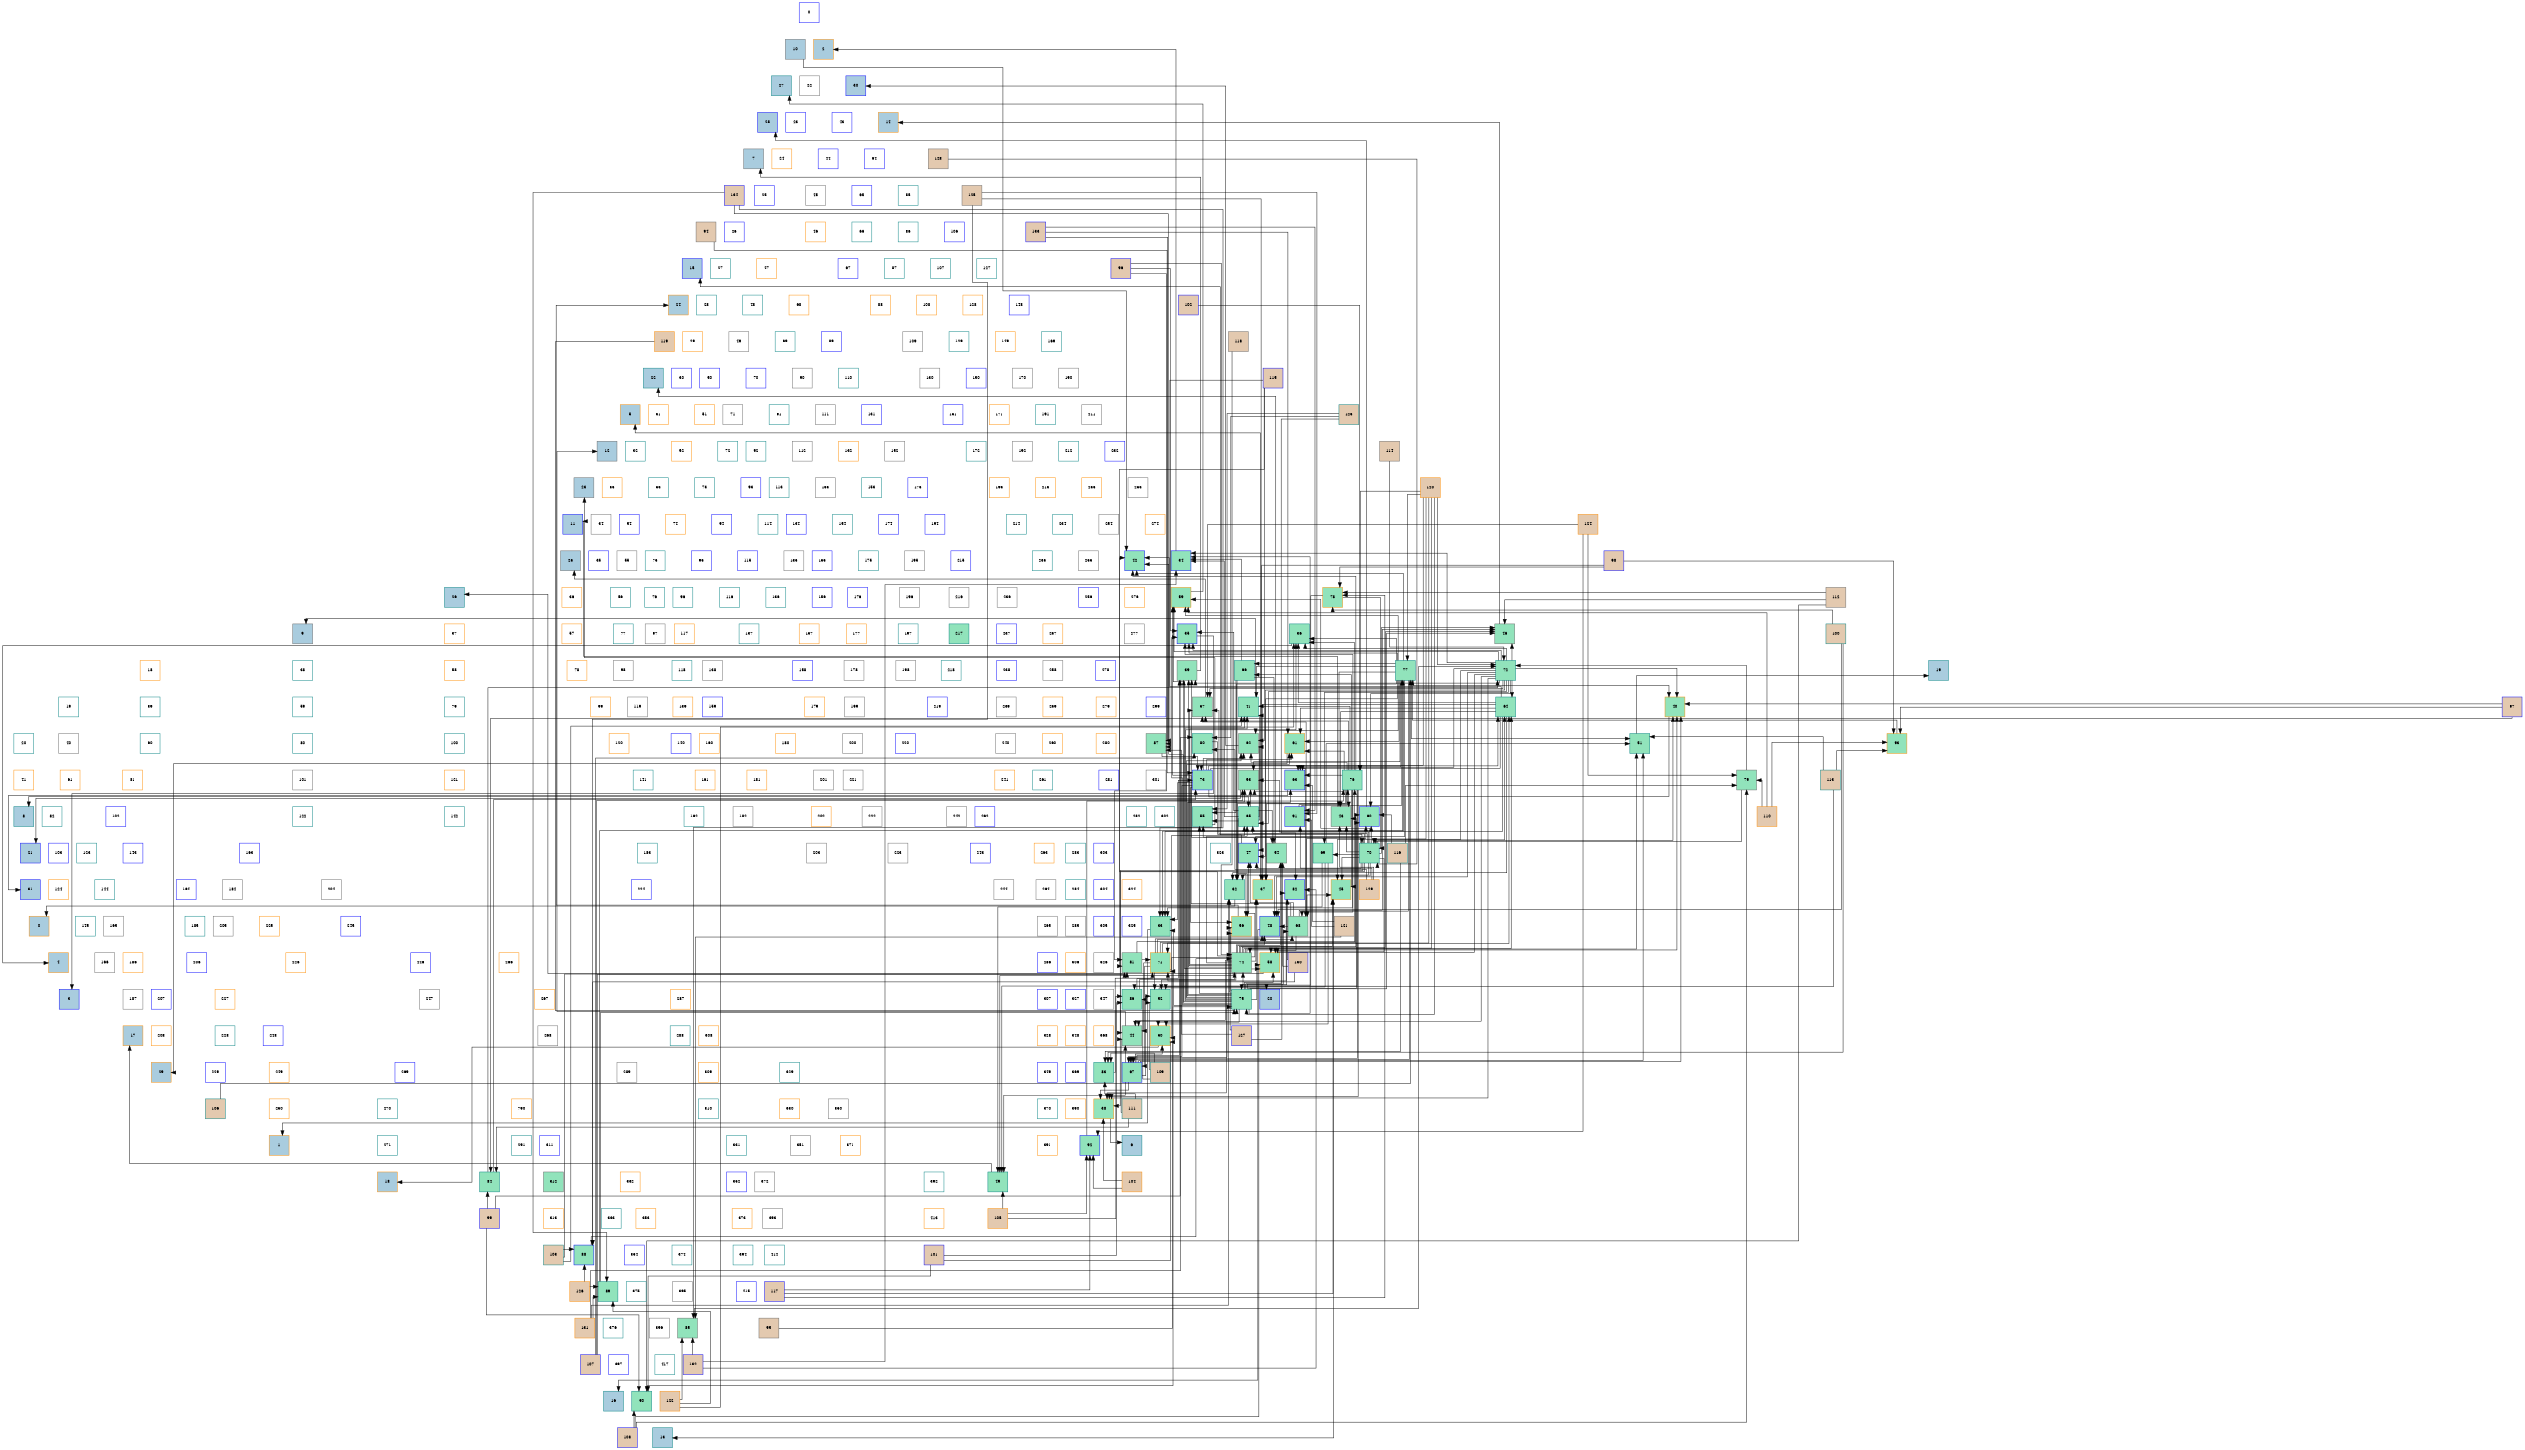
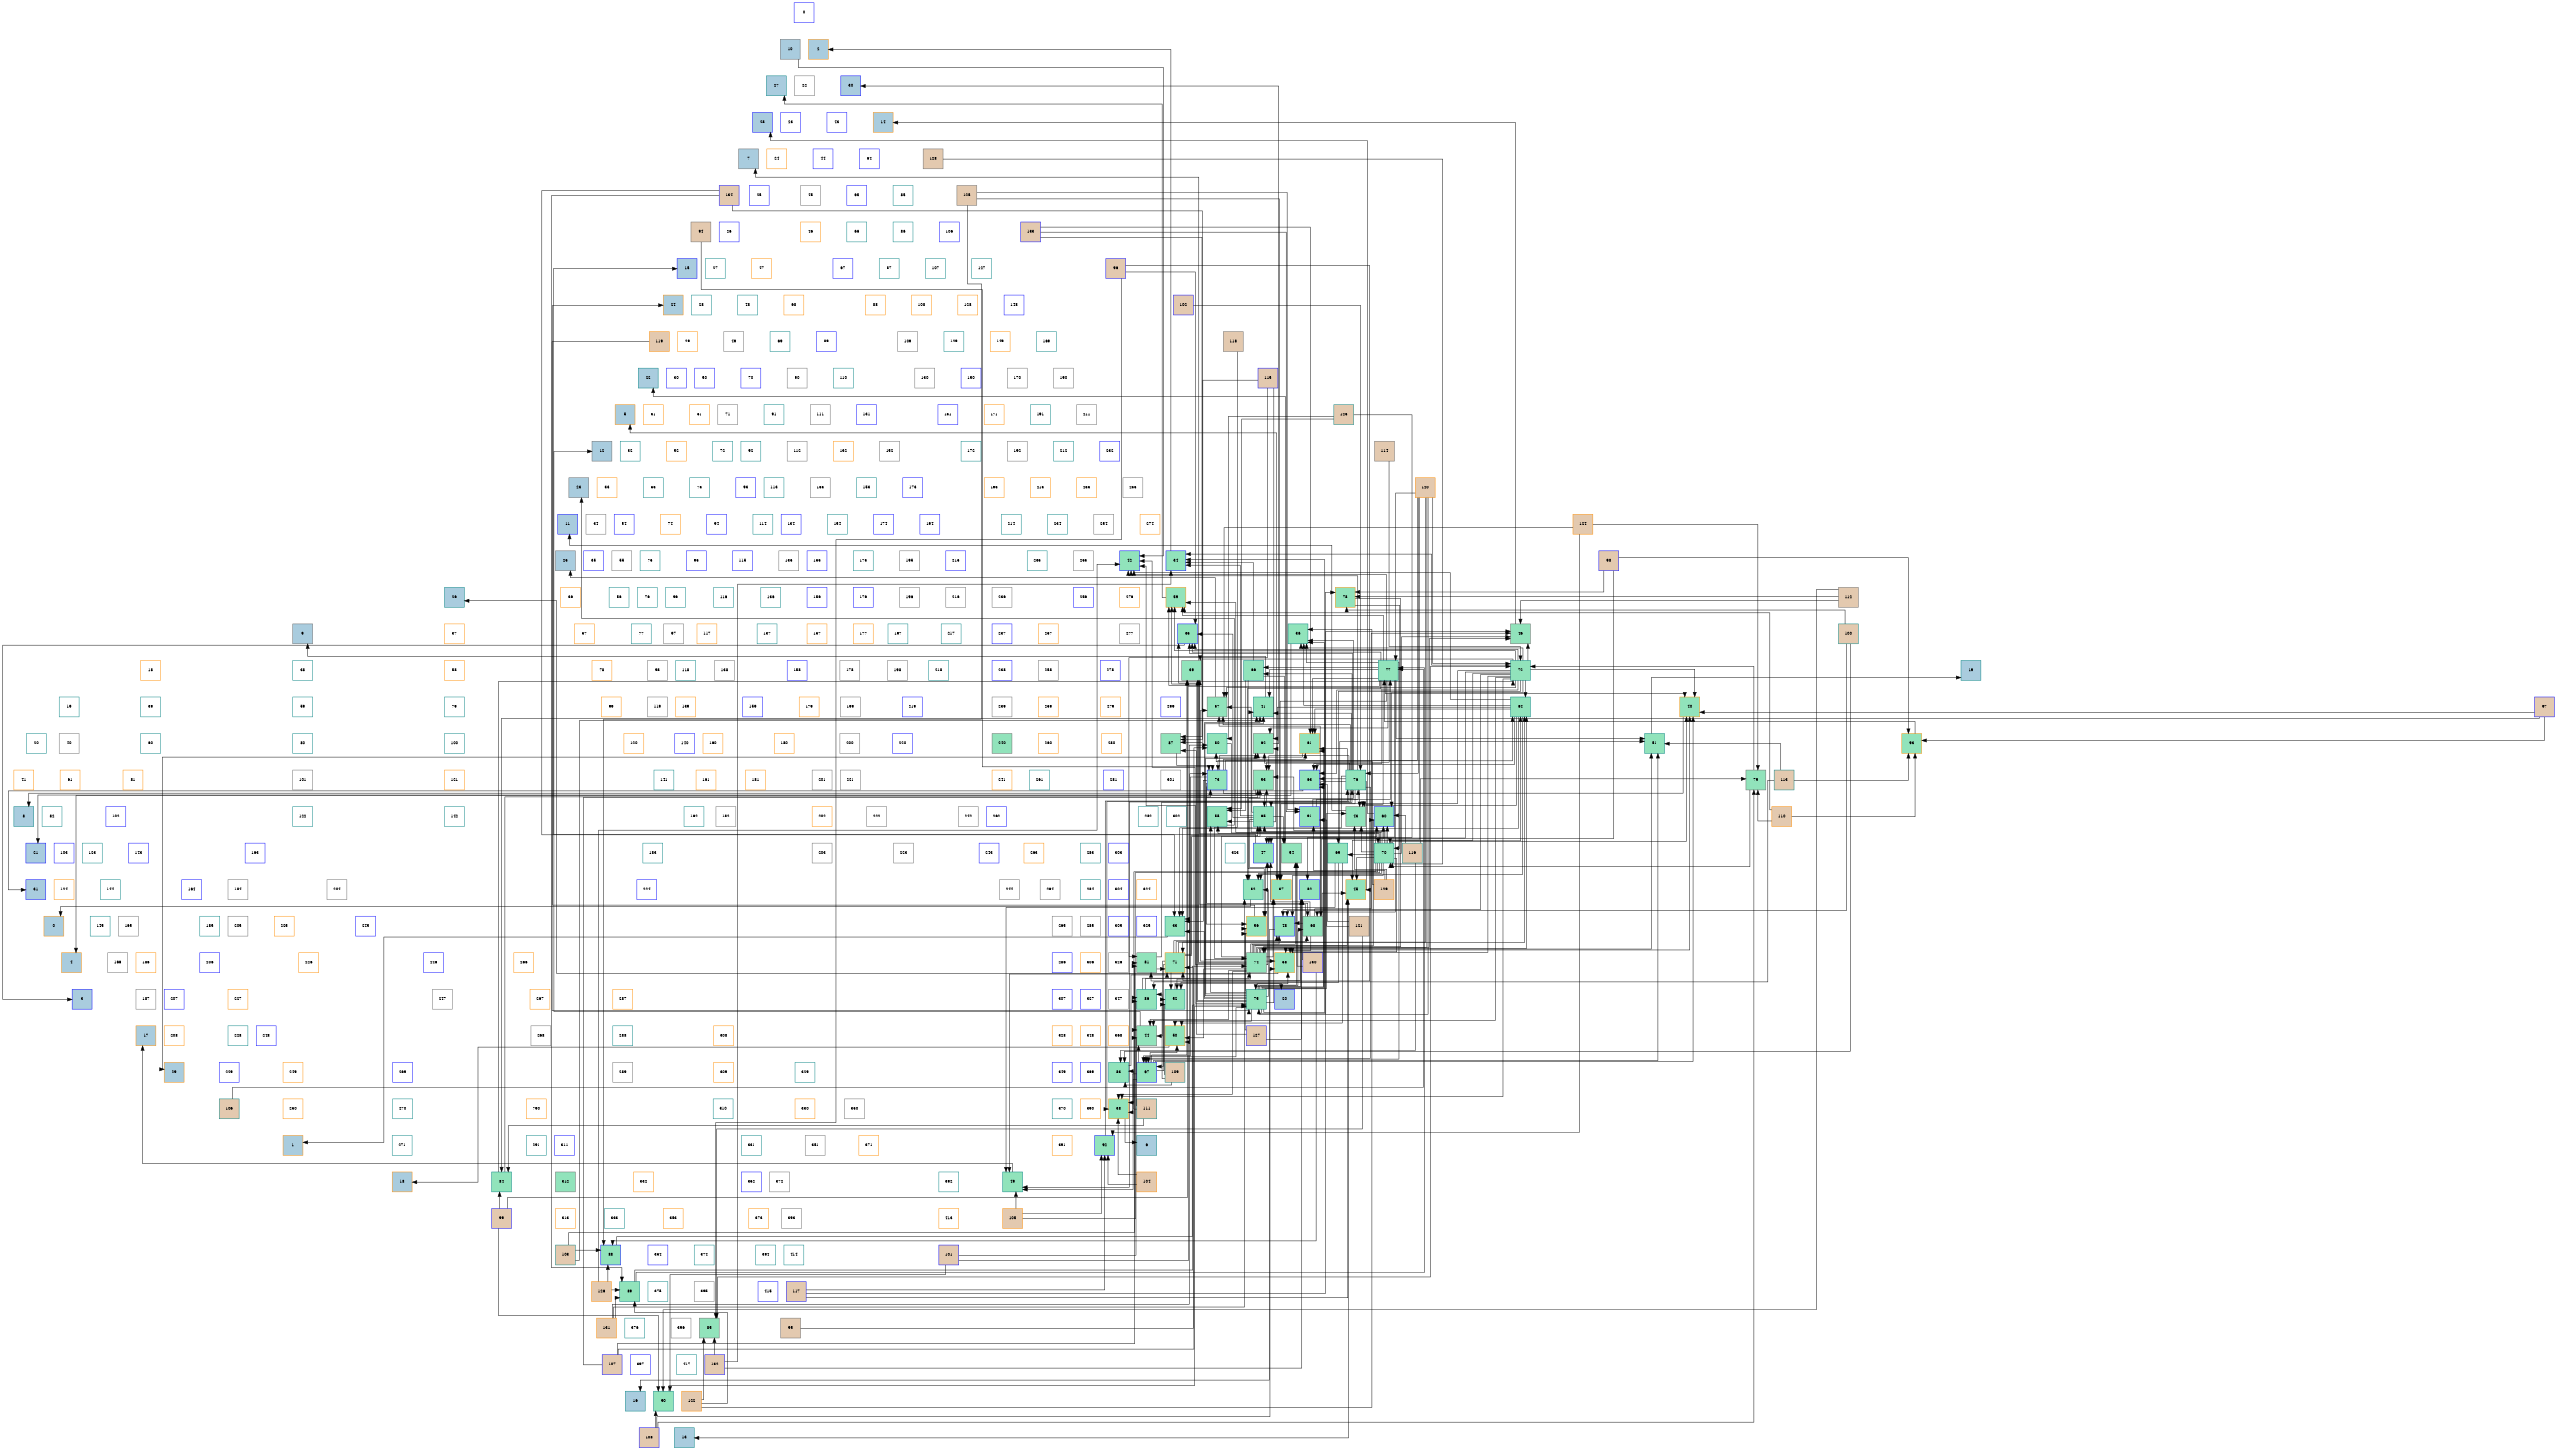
node "217": fillcolor #91e3bb -> #ffffff
node "240": fillcolor #ffffff -> #91e3bb
edge "126" -> "42": added
